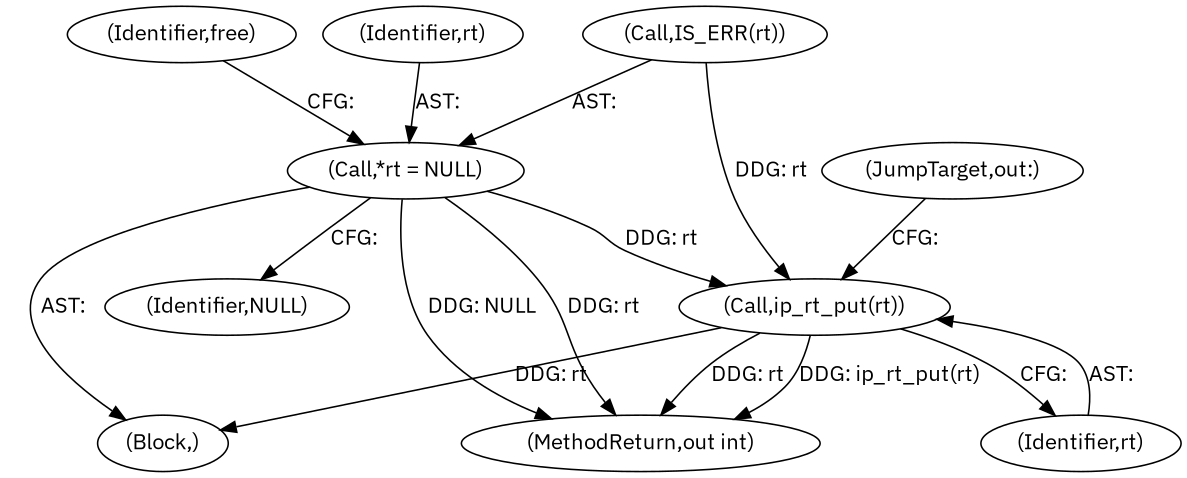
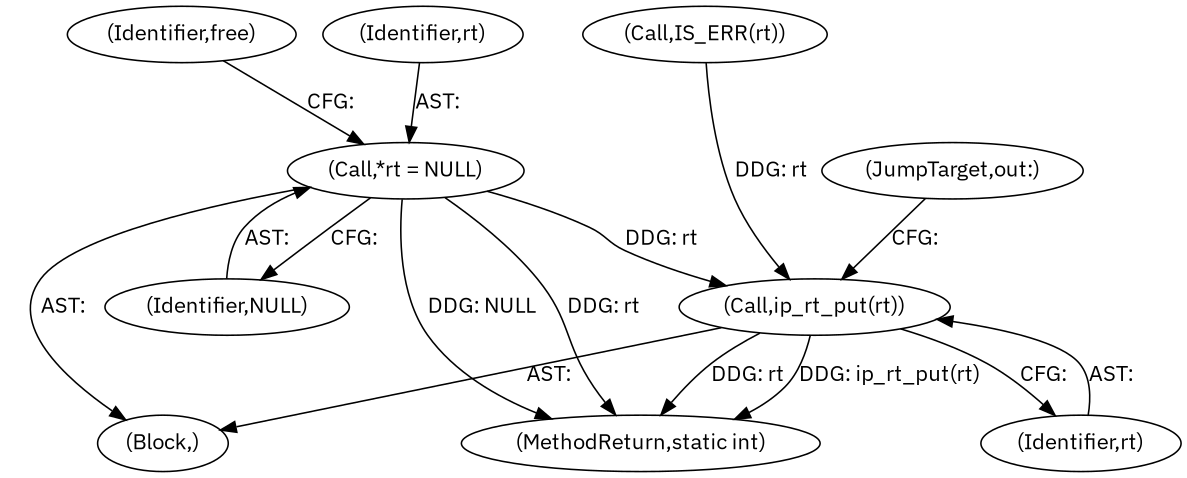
edge "(Call,IS_ERR(rt))" -> "(Call,*rt = NULL)": now "(Identifier,NULL)" -> "(Call,*rt = NULL)"
edge "(Call,ip_rt_put(rt))" -> "(Block,)": label "DDG: rt" -> "AST: "
node "(MethodReturn,out int)": label "(MethodReturn,out int)" -> "(MethodReturn,static int)"
